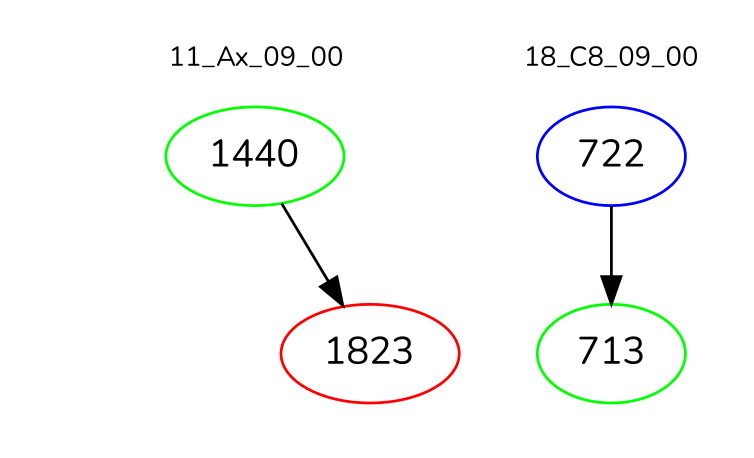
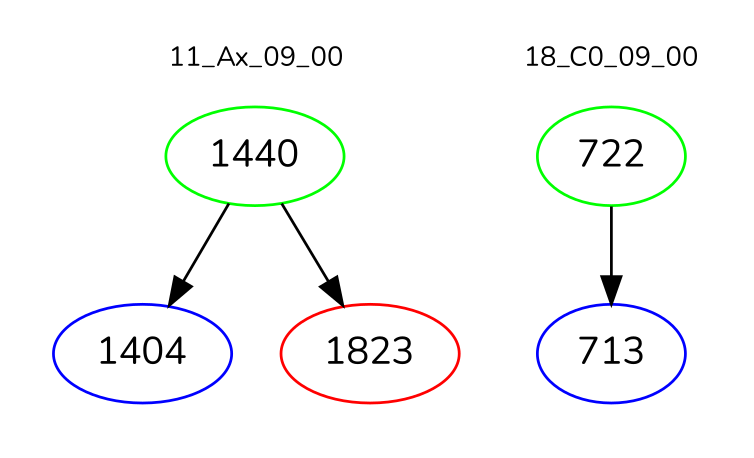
cluster "18_C8_09_00": label "18_C8_09_00" -> "18_C0_09_00"
node "722": color blue -> green
node "1404": added
node "713": color green -> blue
